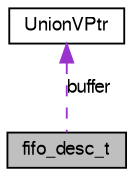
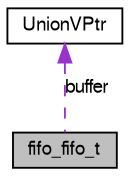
node "fifo_desc_t": label "fifo_desc_t" -> "fifo_fifo_t"
